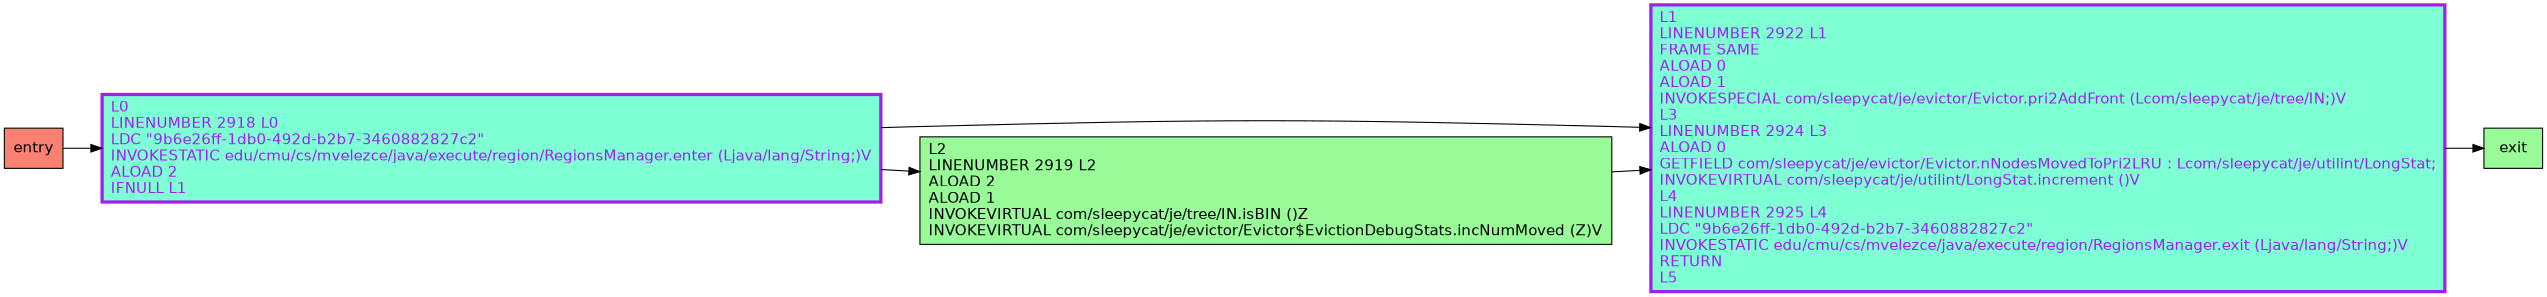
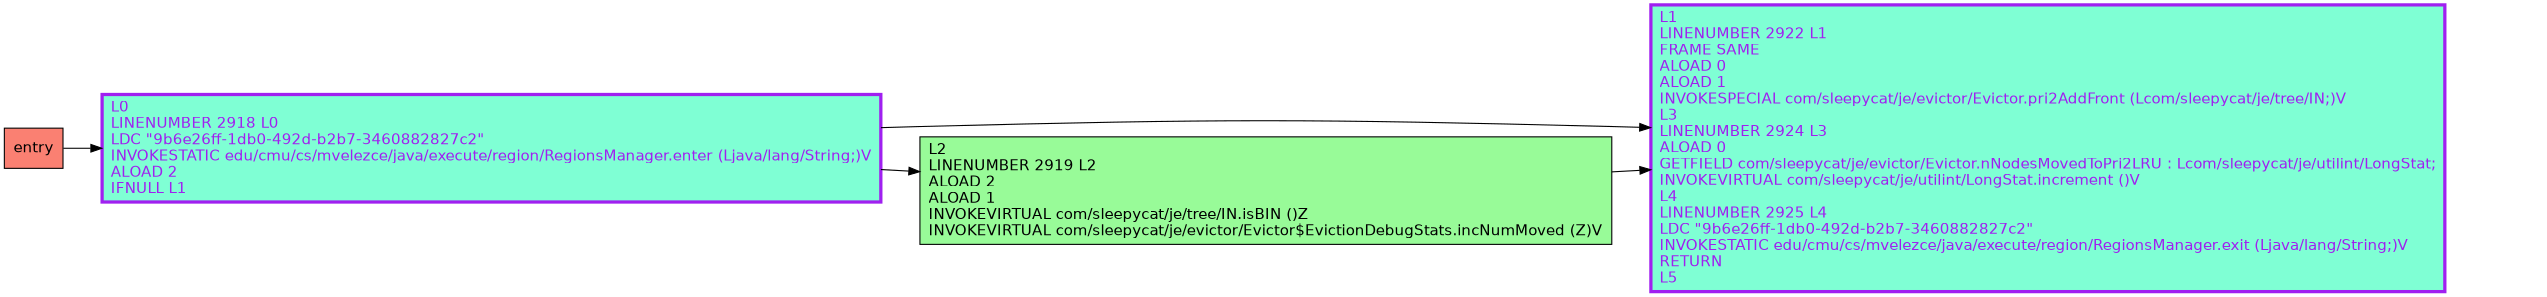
node "exit": removed
